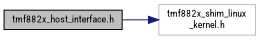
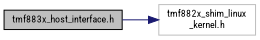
node "tmf882x_host_interface.h": label "tmf882x_host_interface.h" -> "tmf883x_host_interface.h"
